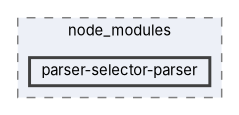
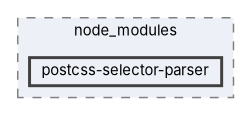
node "parser-selector-parser": label "parser-selector-parser" -> "postcss-selector-parser"
